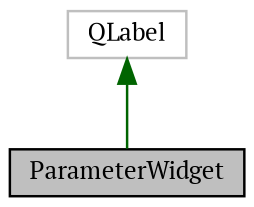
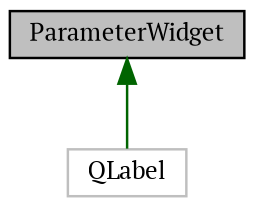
edge "ParameterWidget" -> "QLabel": reversed
